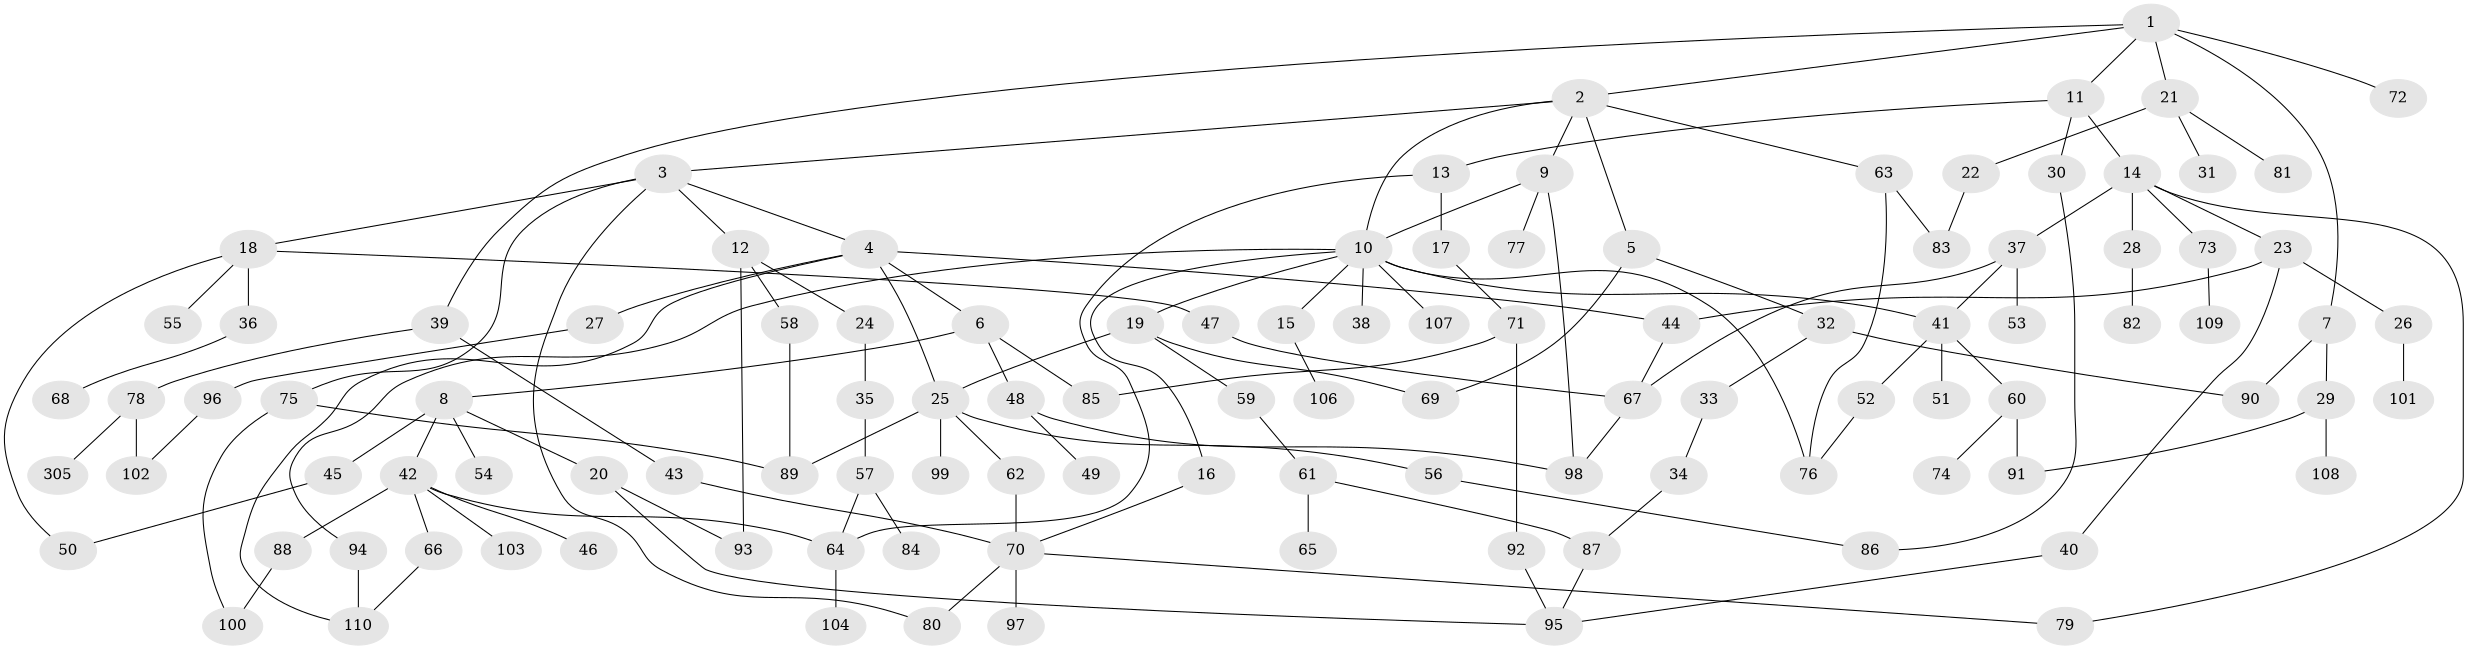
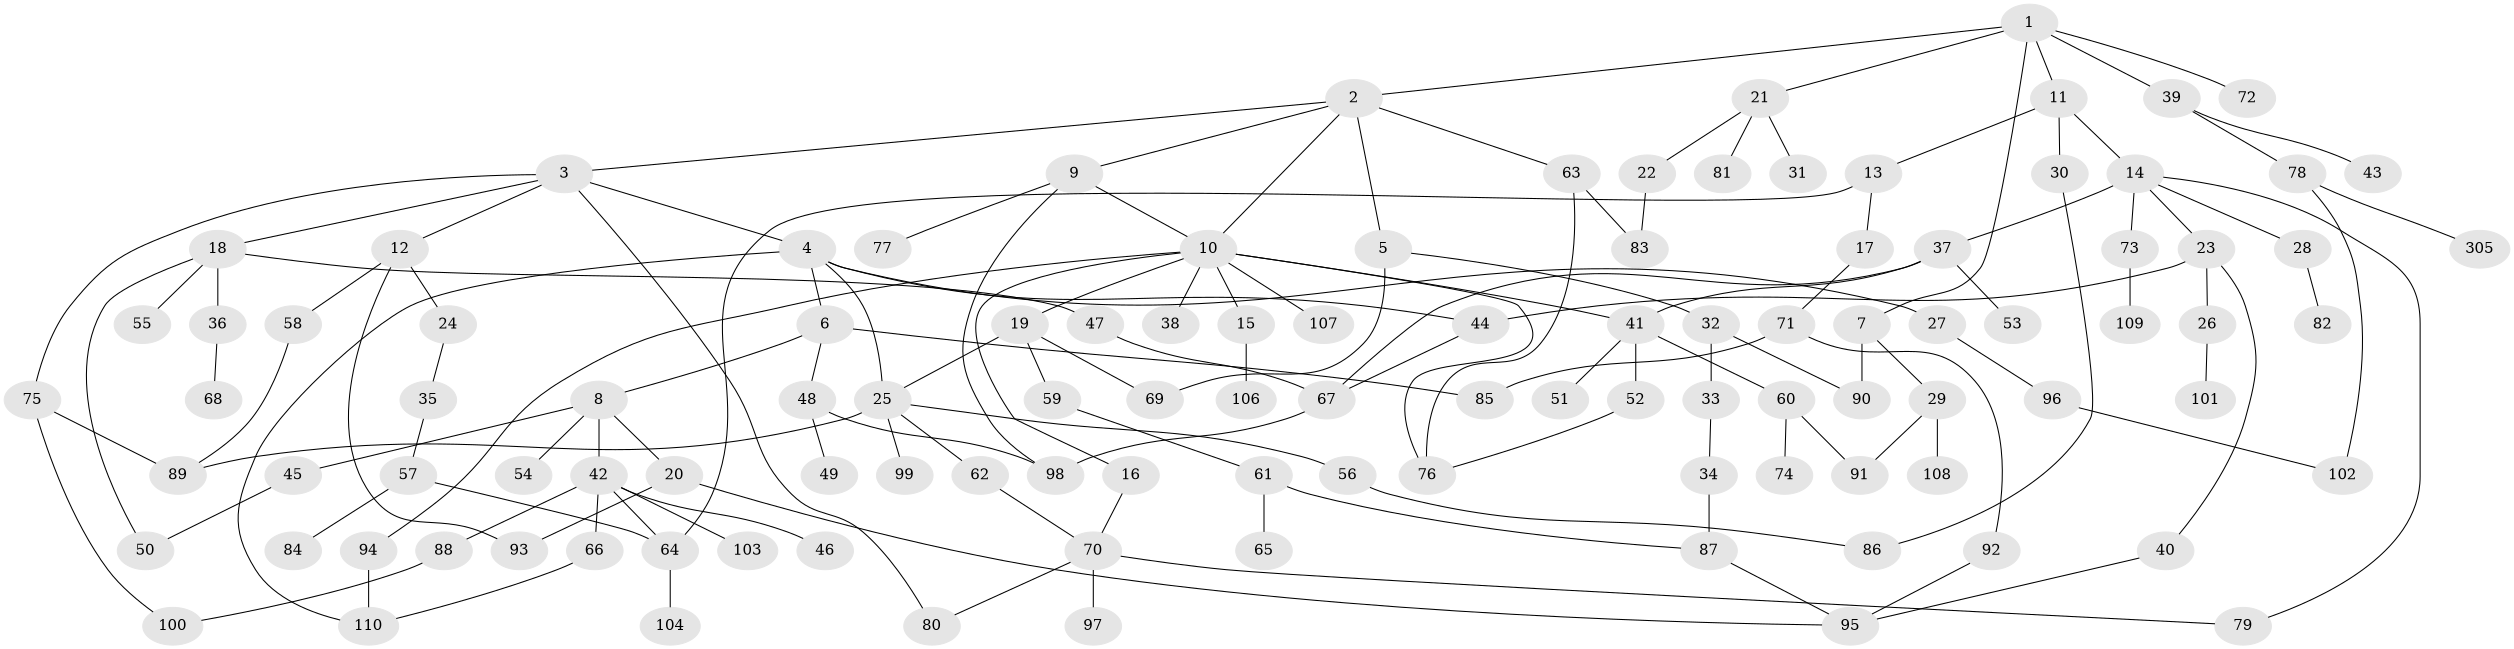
edge "43" -- "70": removed
